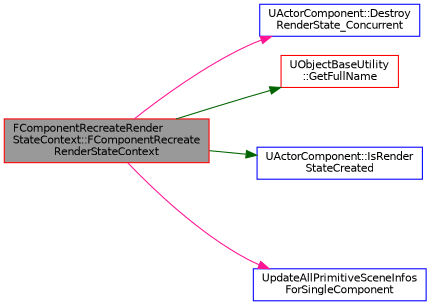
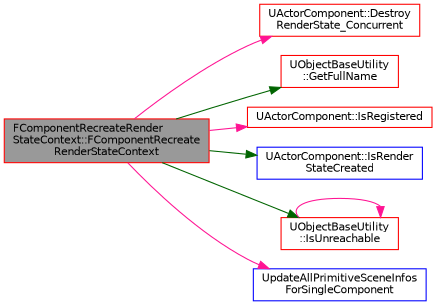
node "UActorComponent::Destroy RenderState_Concurrent": color blue -> red
node "UActorComponent::IsRegistered": added
node "UObjectBaseUtility ::IsUnreachable": added
